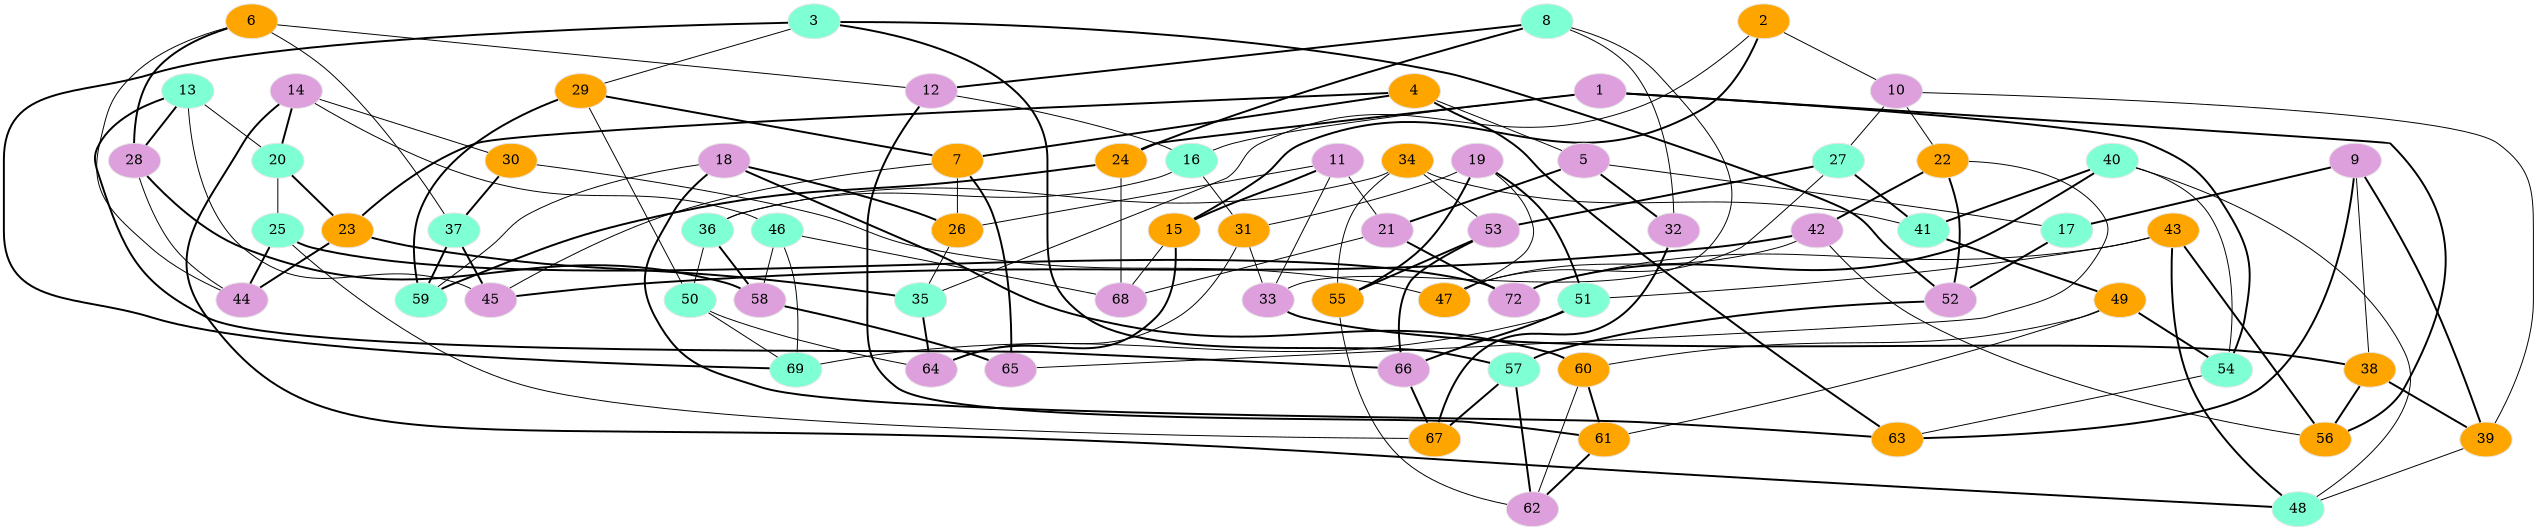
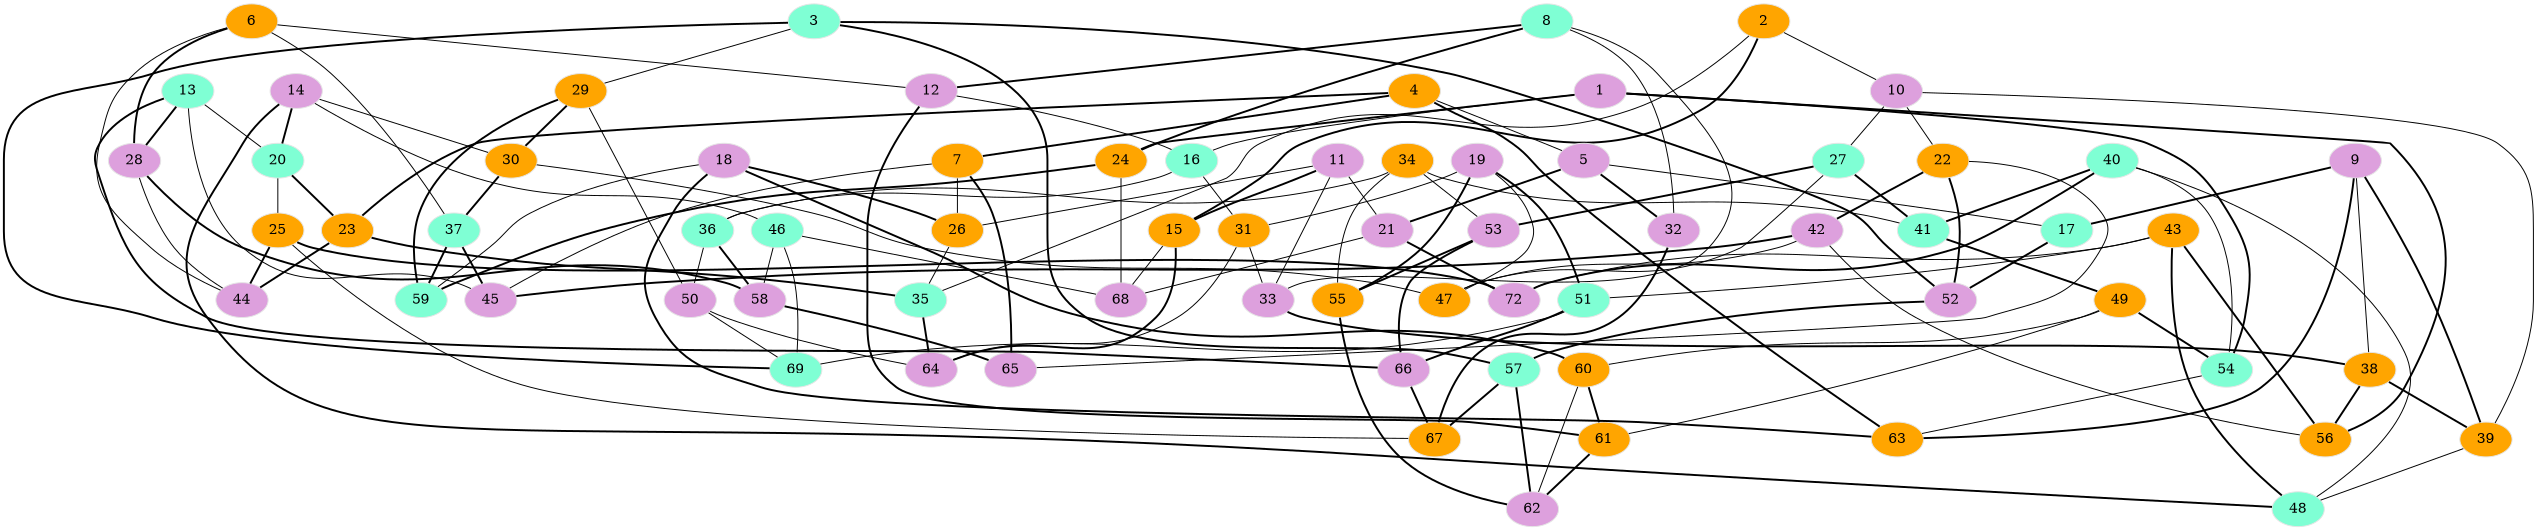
edge "29" -- "7": now "29" -- "30"
node "25": fillcolor aquamarine -> orange
node "50": fillcolor aquamarine -> plum
edge "55" -- "62": style solid -> bold
